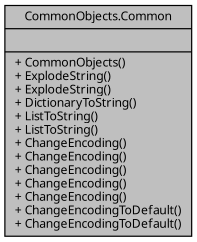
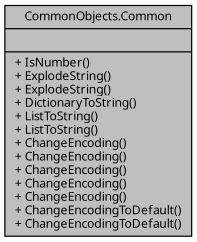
node "CommonObjects.Common": text "+ CommonObjects()" -> "+ IsNumber()"
